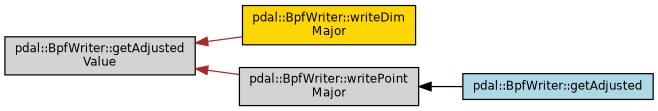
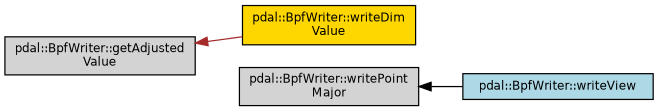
node "pdal::BpfWriter::writeDim Major": label "pdal::BpfWriter::writeDim Major" -> "pdal::BpfWriter::writeDim Value"
edge "pdal::BpfWriter::writePoint Major" -> "pdal::BpfWriter::getAdjusted Value": removed
node "pdal::BpfWriter::getAdjusted": label "pdal::BpfWriter::getAdjusted" -> "pdal::BpfWriter::writeView"
